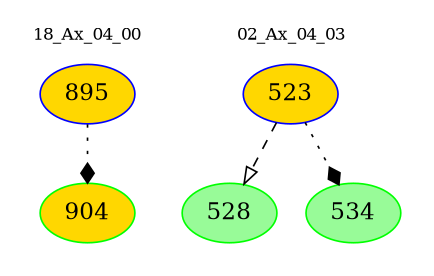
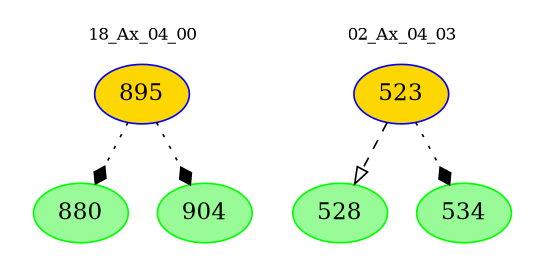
node "880": added
node "904": fillcolor gold -> palegreen
